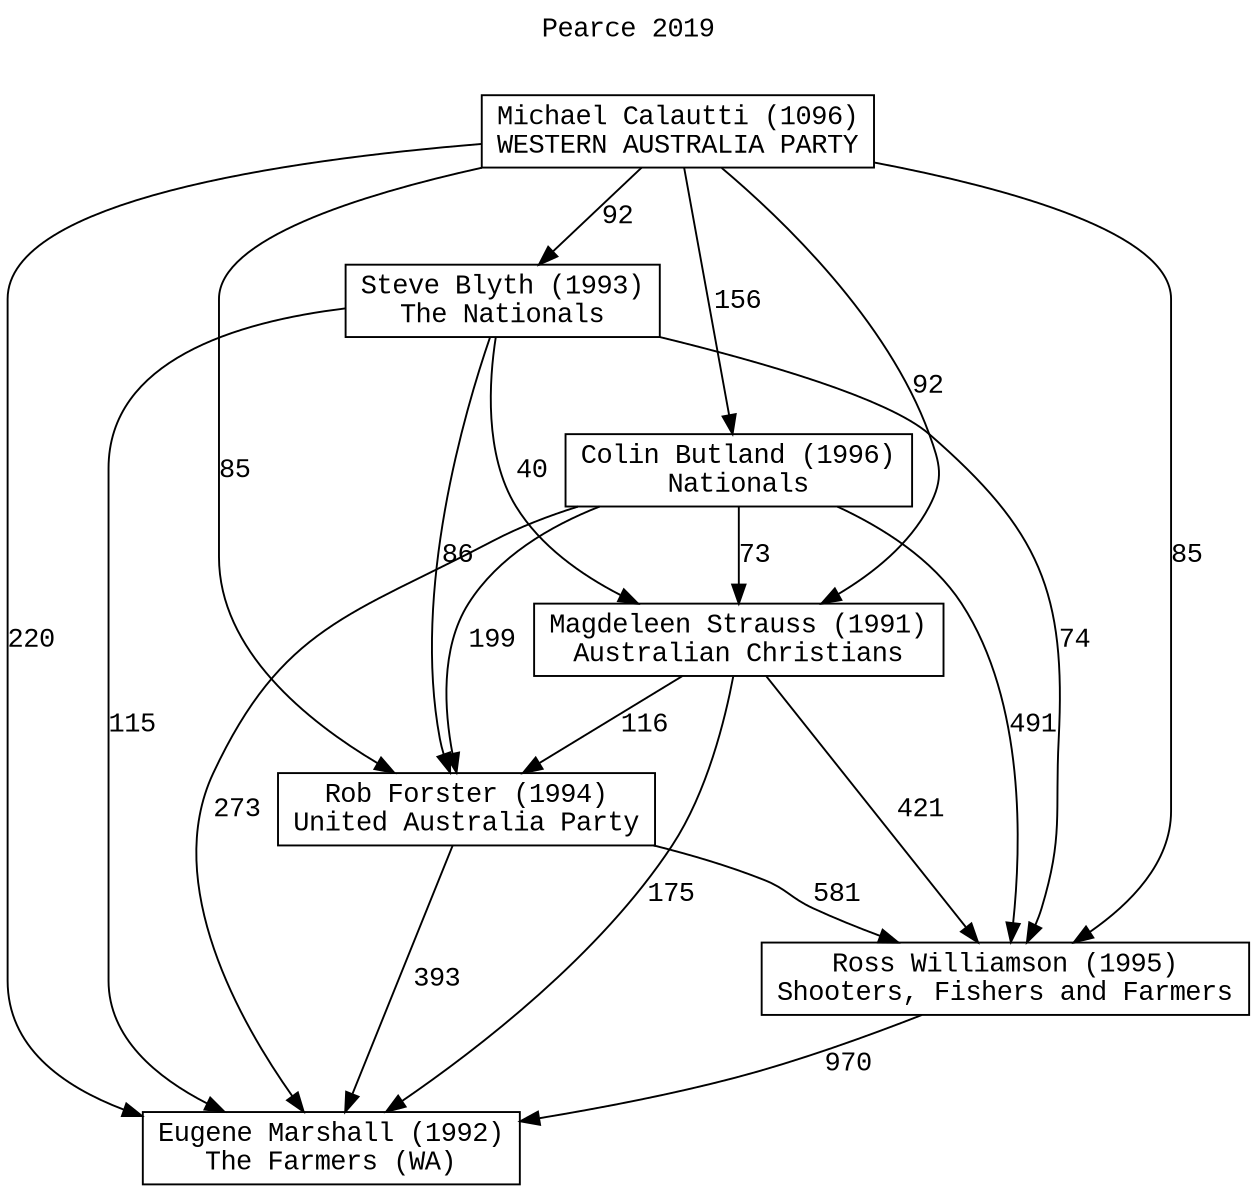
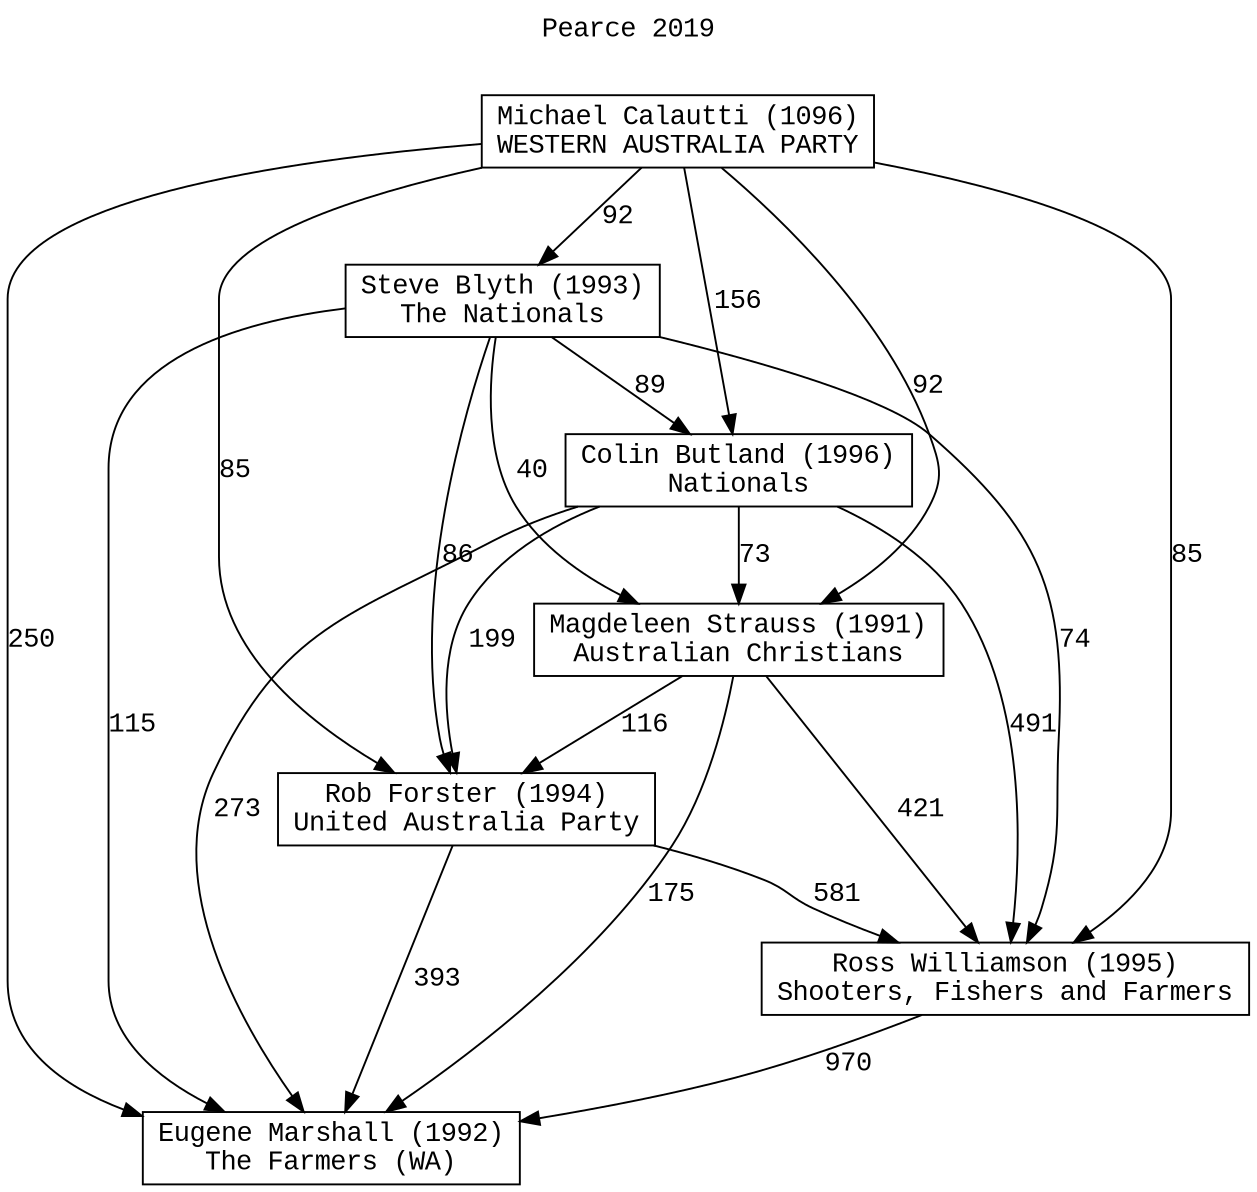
edge "Steve Blyth (1993) The Nationals" -> "Colin Butland (1996) Nationals": added, label "89"
edge "Michael Calautti (1096) WESTERN AUSTRALIA PARTY" -> "Eugene Marshall (1992) The Farmers (WA)": label "220" -> "250"
